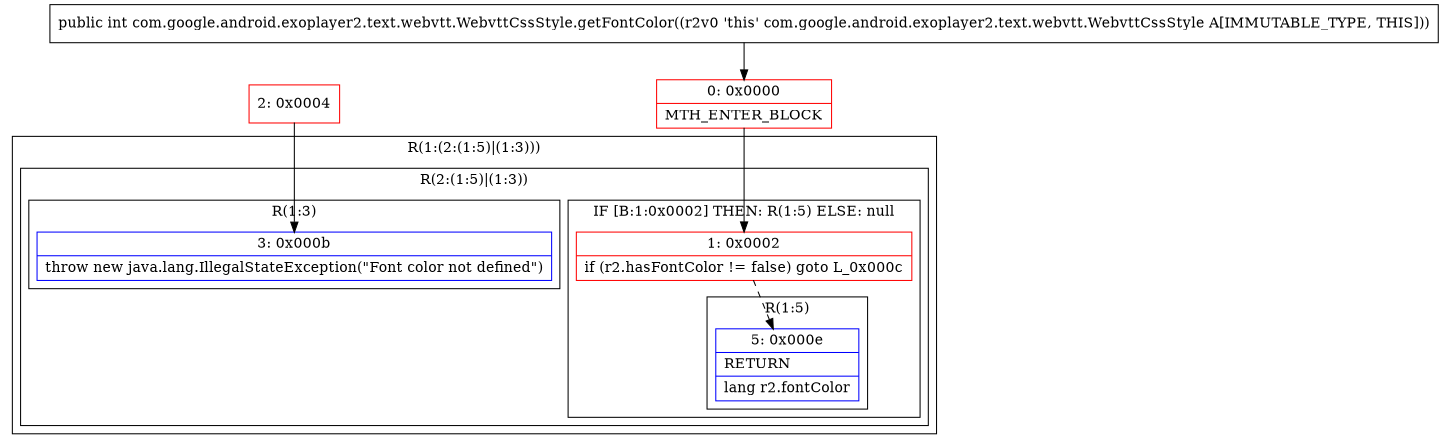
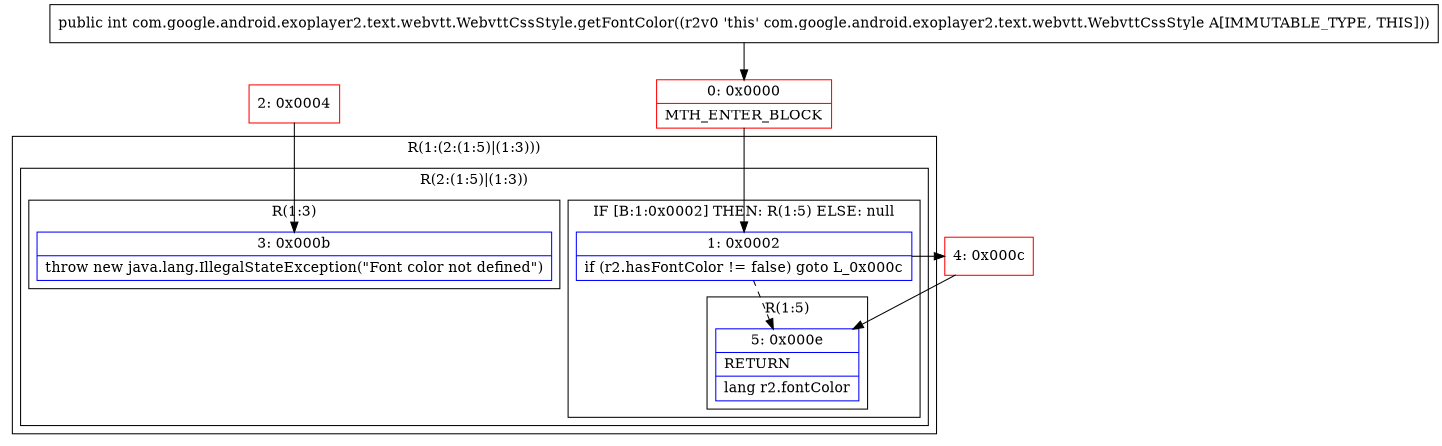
node "1: 0x0002": color red -> blue
node "4: 0x000c": added
